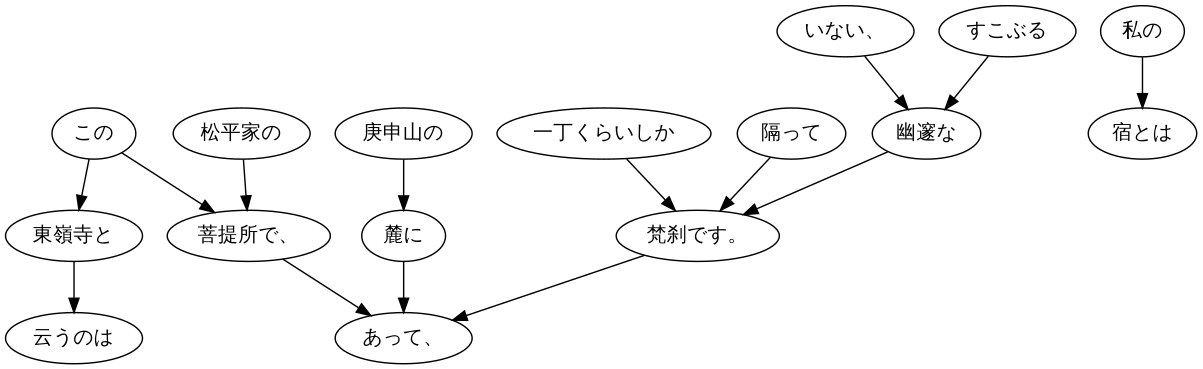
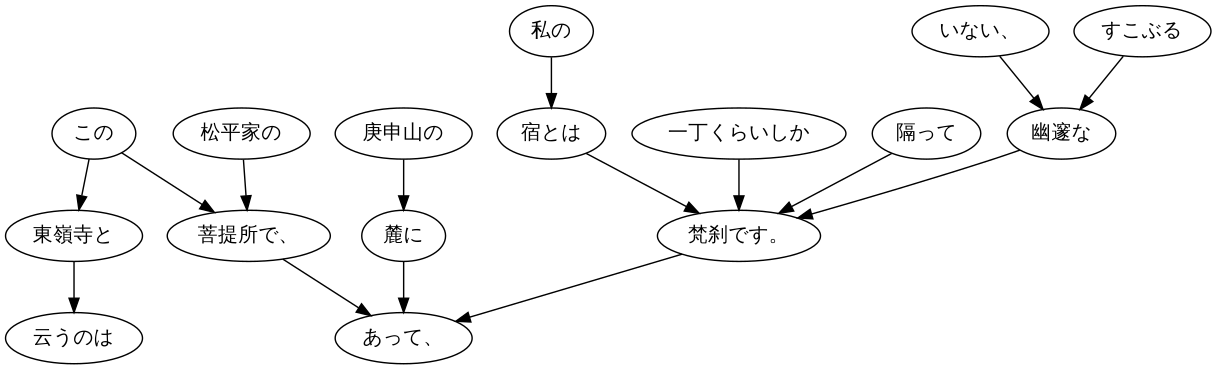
edge "宿とは" -> "梵刹です。": added
